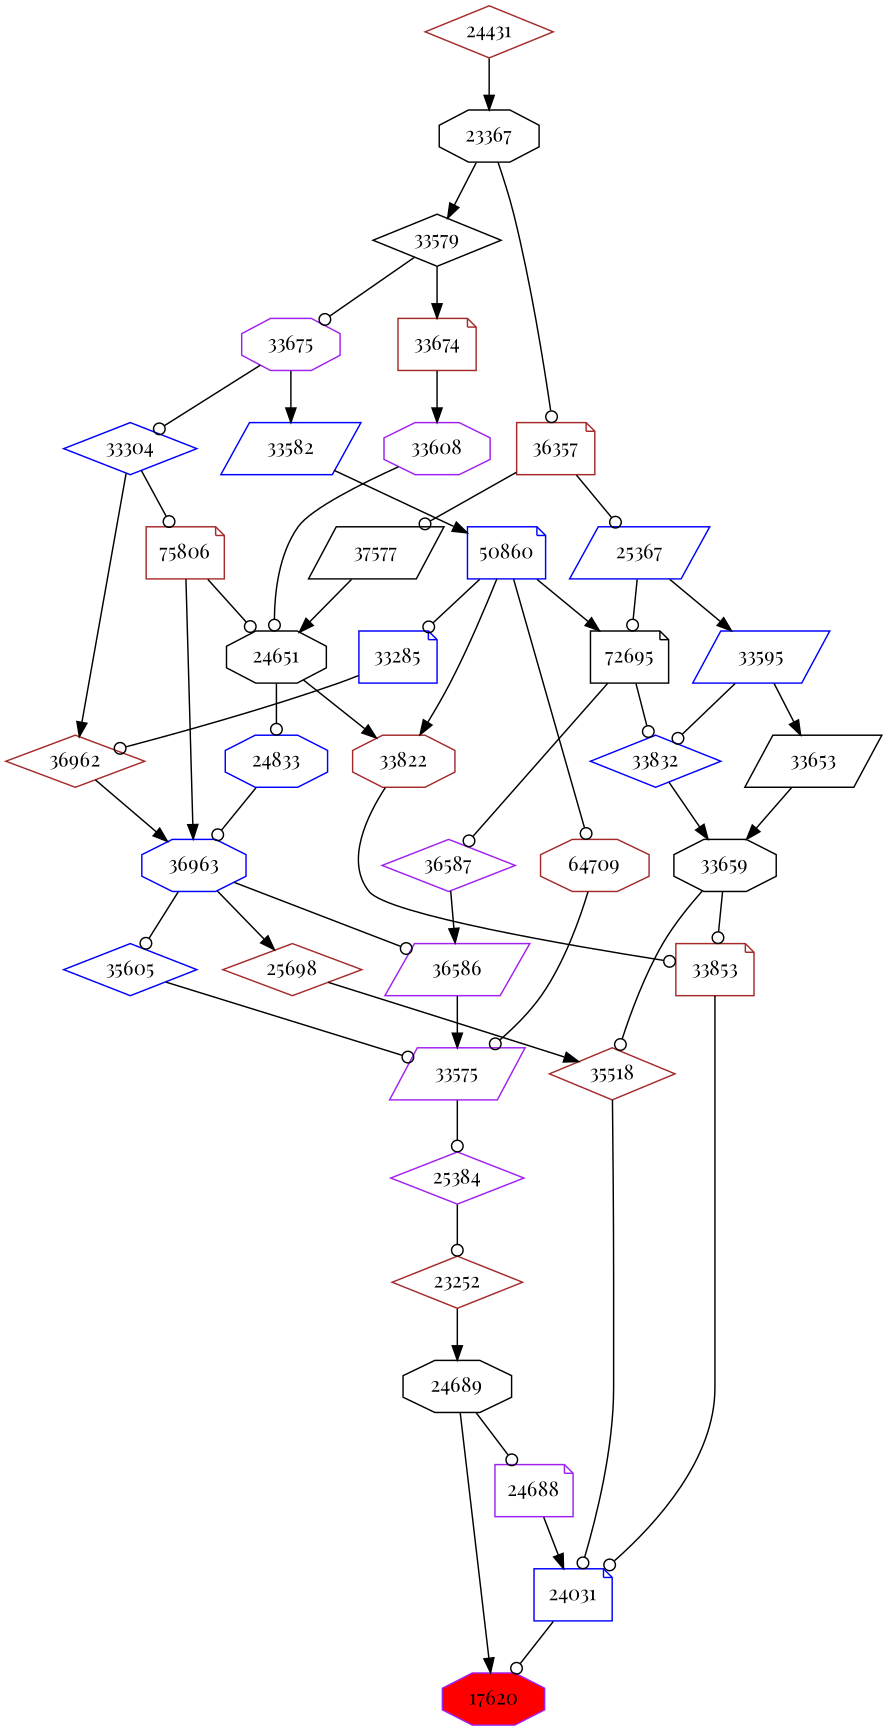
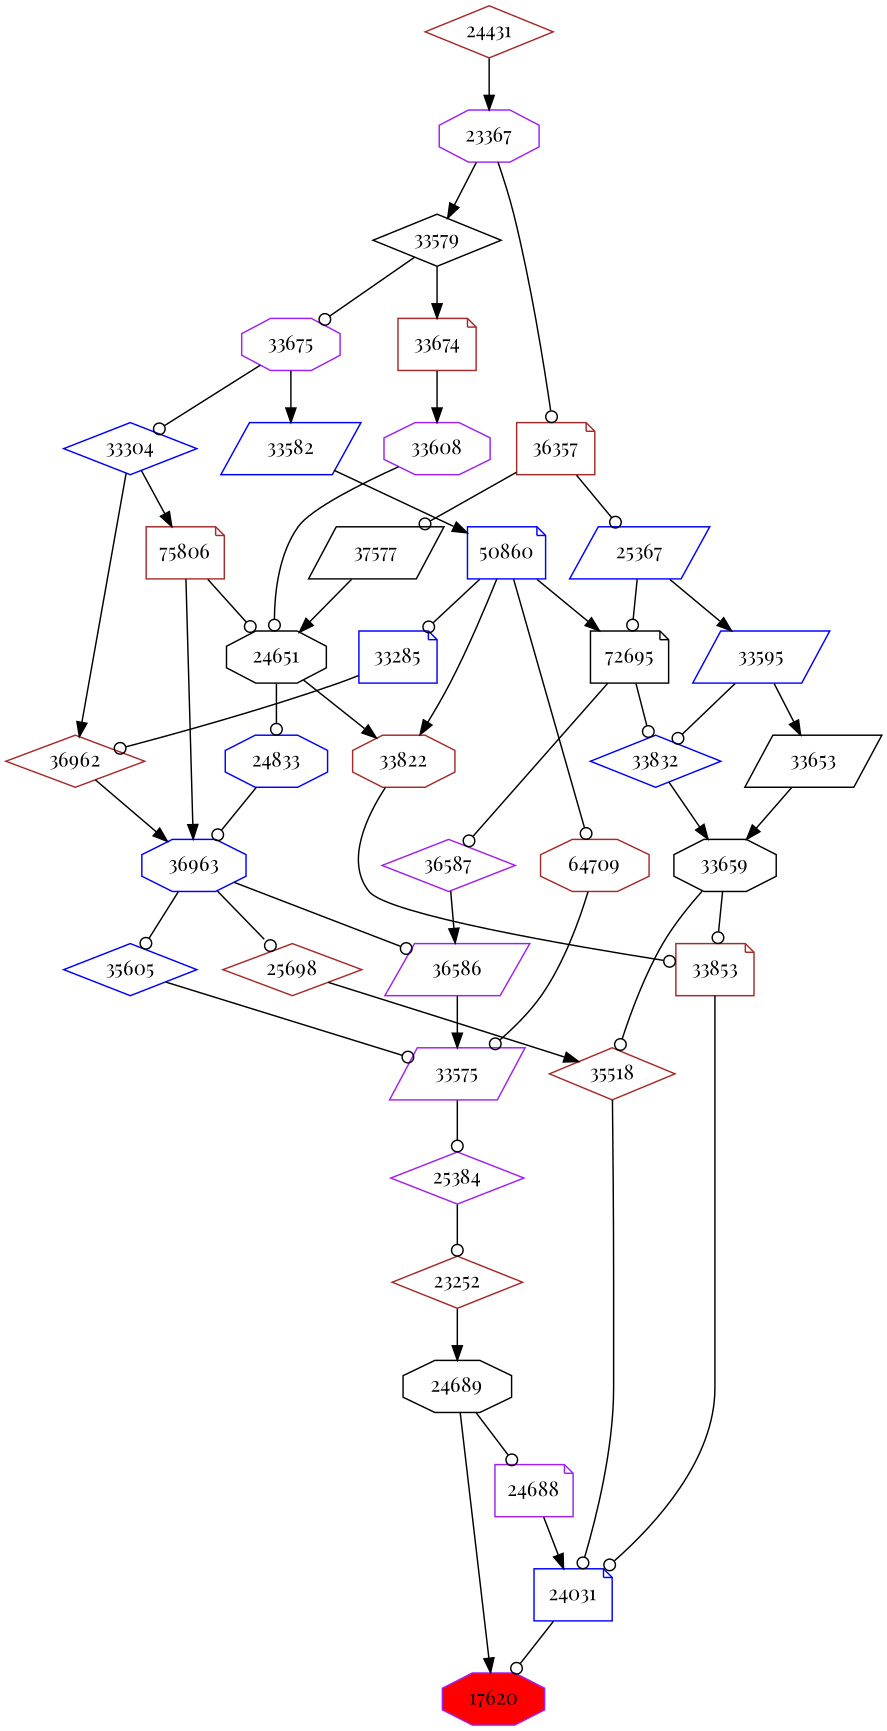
node "23367": color black -> purple
edge "33304" -> "75806": arrowhead odot -> normal
edge "36963" -> "25698": arrowhead normal -> odot
